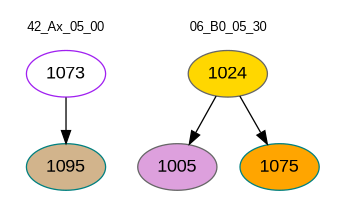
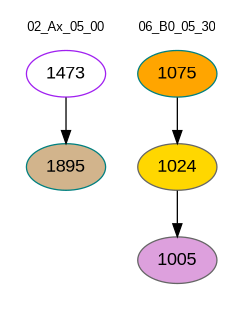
cluster "42_Ax_05_00": label "42_Ax_05_00" -> "02_Ax_05_00"
node "1073": label "1073" -> "1473"
edge "1024" -> "1075": reversed
node "1095": label "1095" -> "1895"
